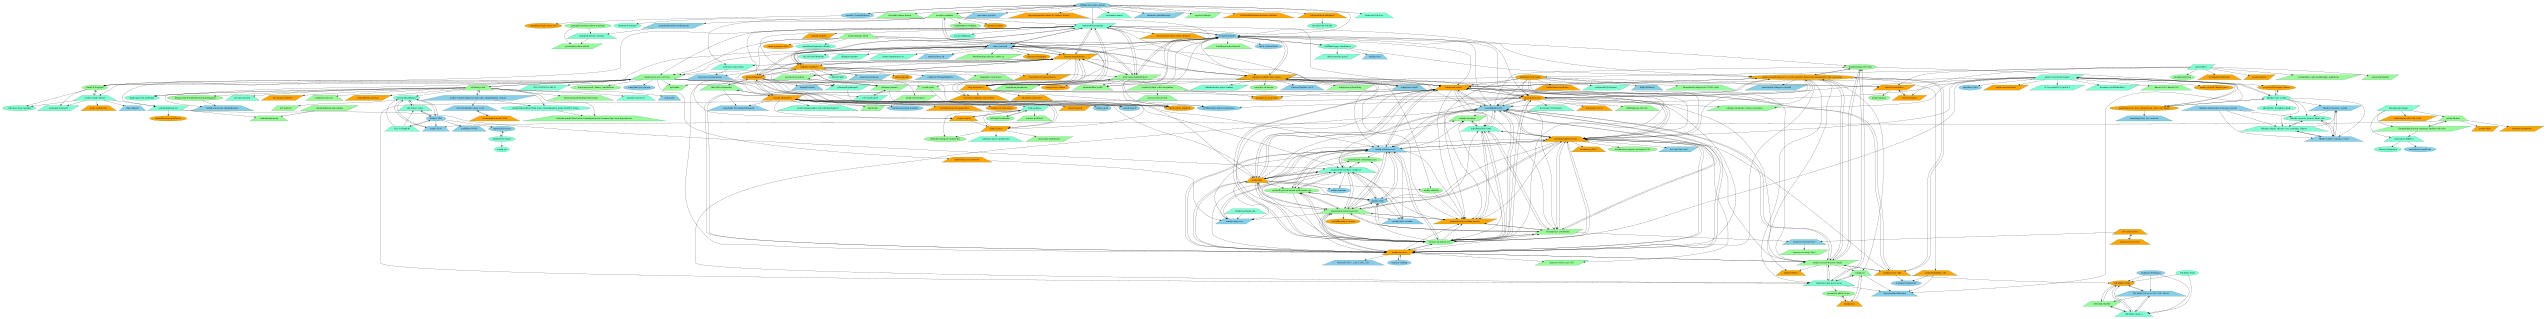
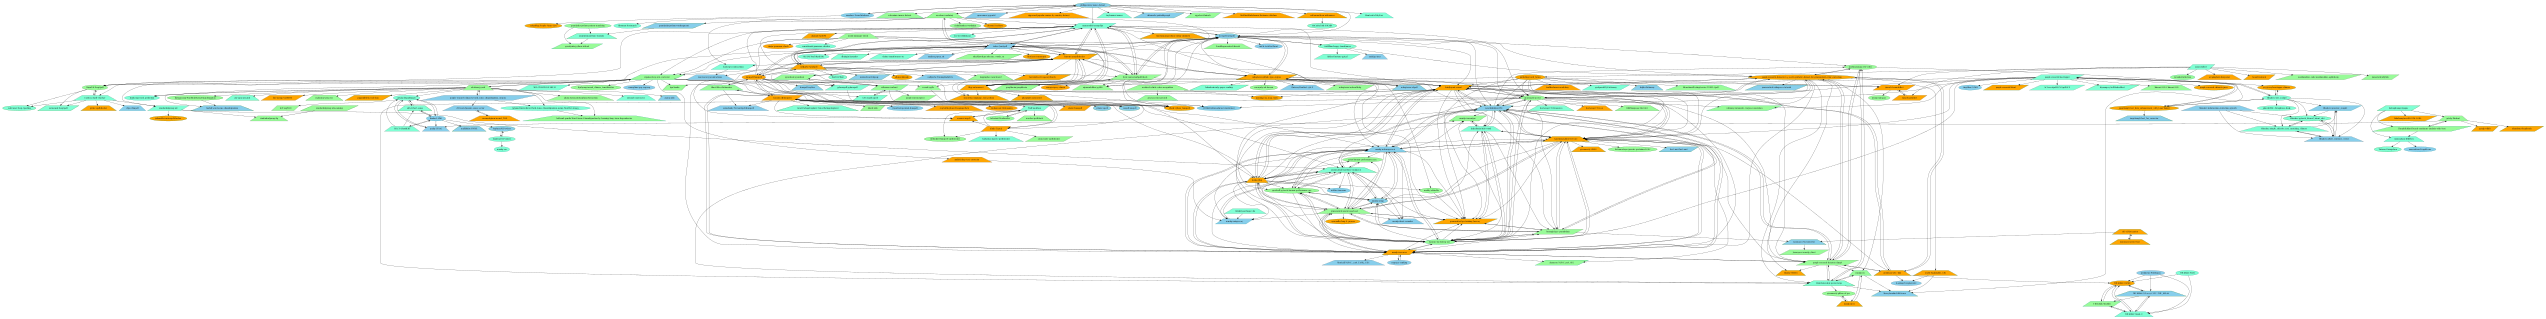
edge "wolfgarbe/SymSpell" -> "google/sentencepiece": now "rrthomas/enchant" -> "google/sentencepiece"
node "grammarly/gector": fillcolor orange -> palegreen
edge "wooorm/nspell" -> "cfinke/Typo.js": reversed
edge "chrisjbryant/errant" -> "kanyun-inc/fairseq-gec": now "chrisjbryant/errant" -> "rgcottrell/pytorch-human-performance-gec"
edge "butsugiri/gec-pseudodata" -> "kakaobrain/helo-word": removed
